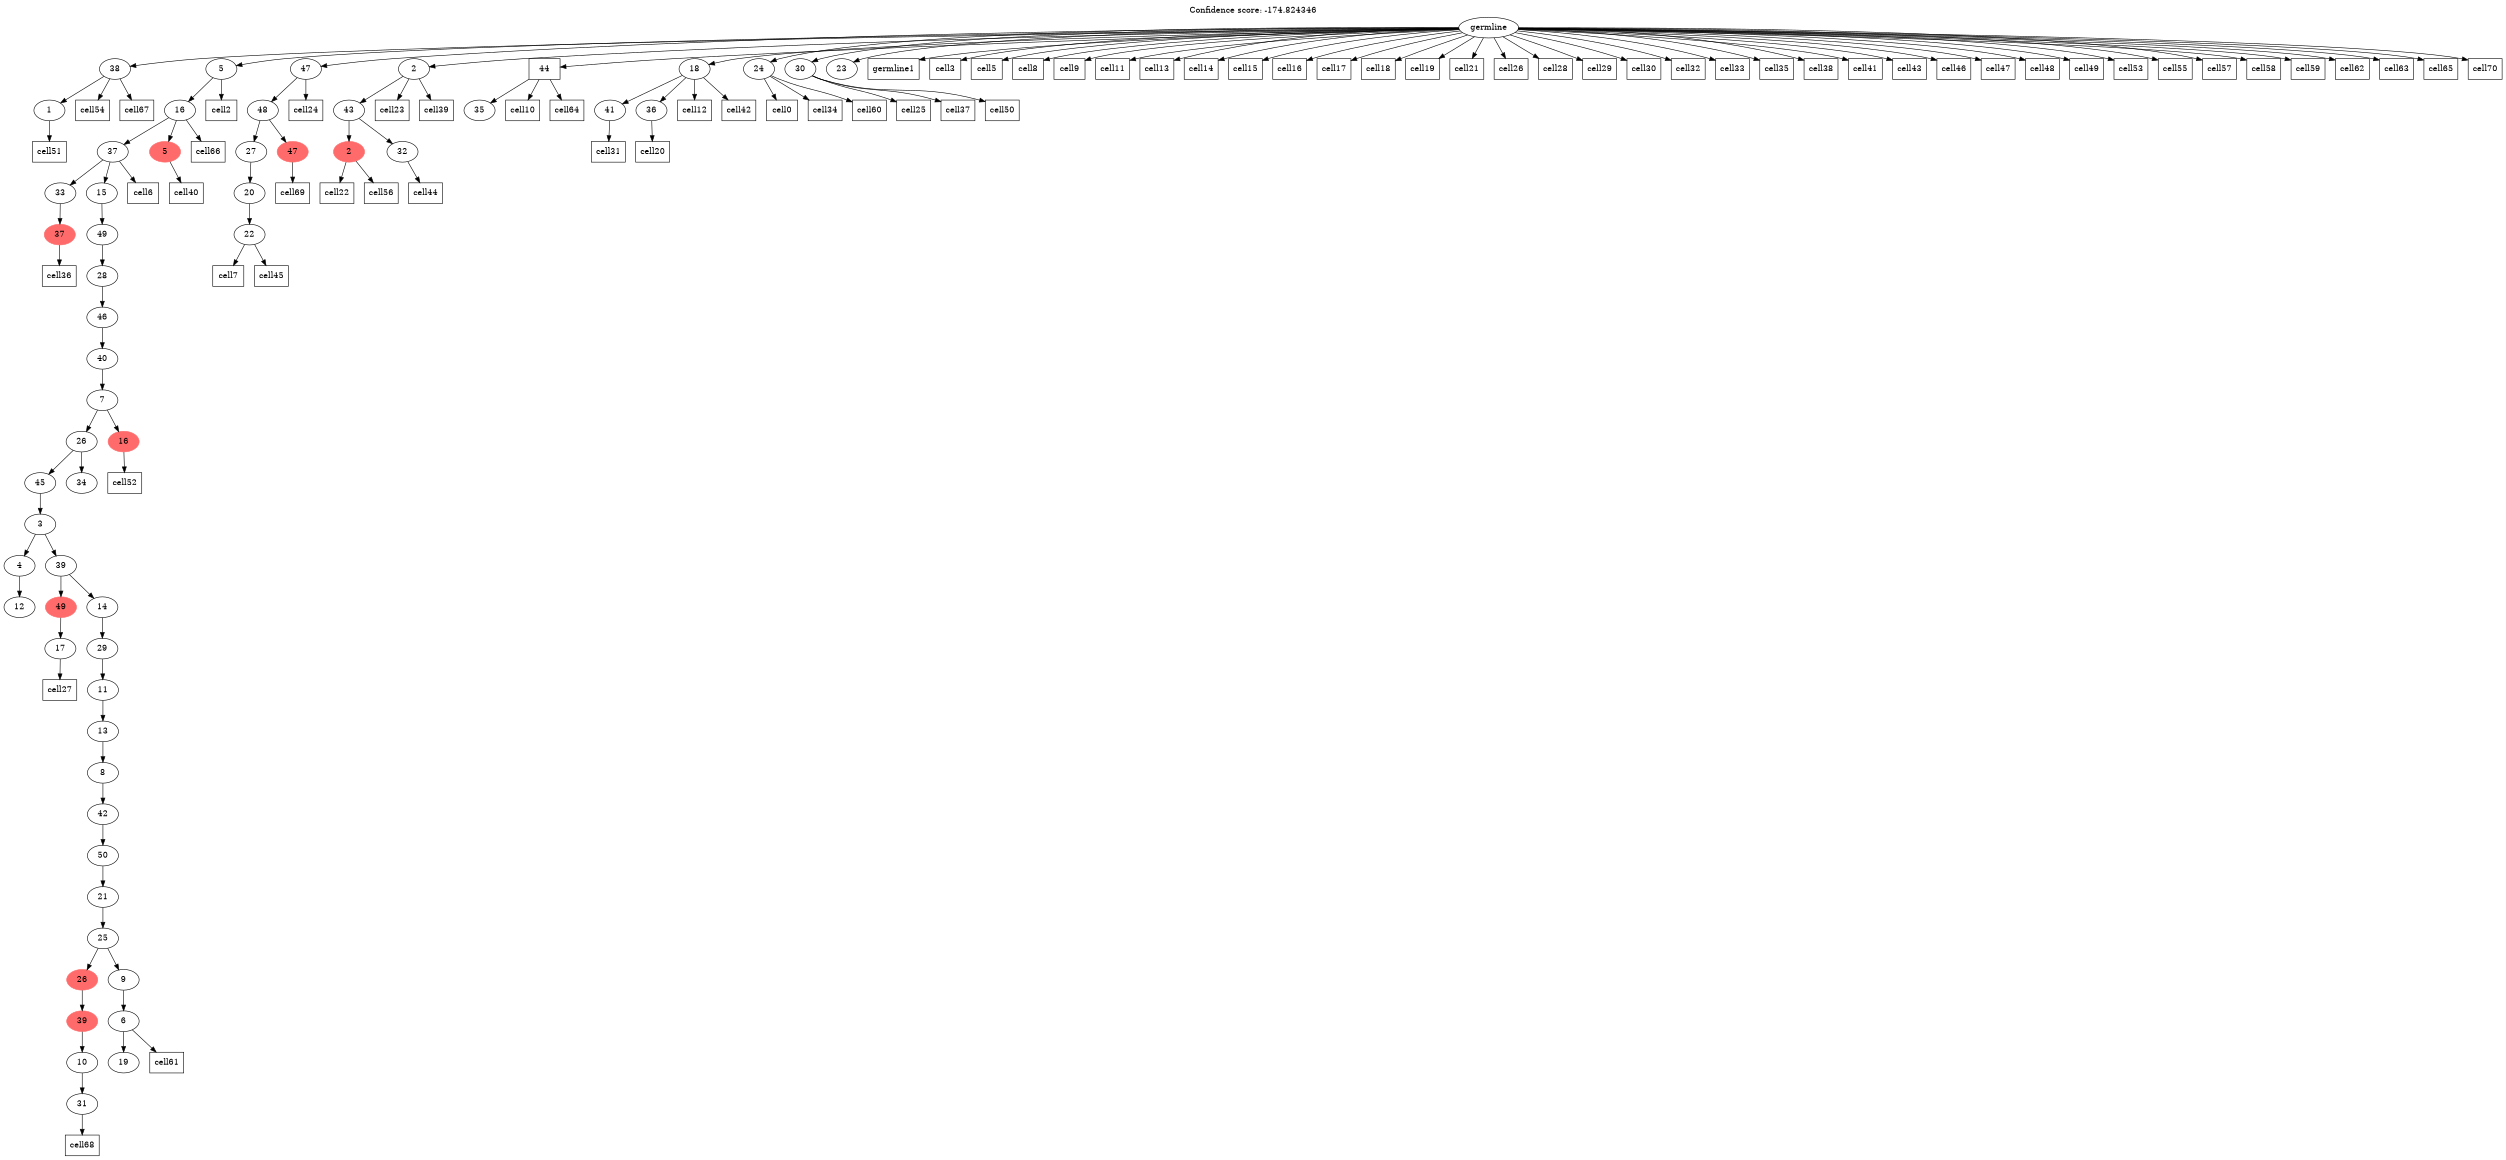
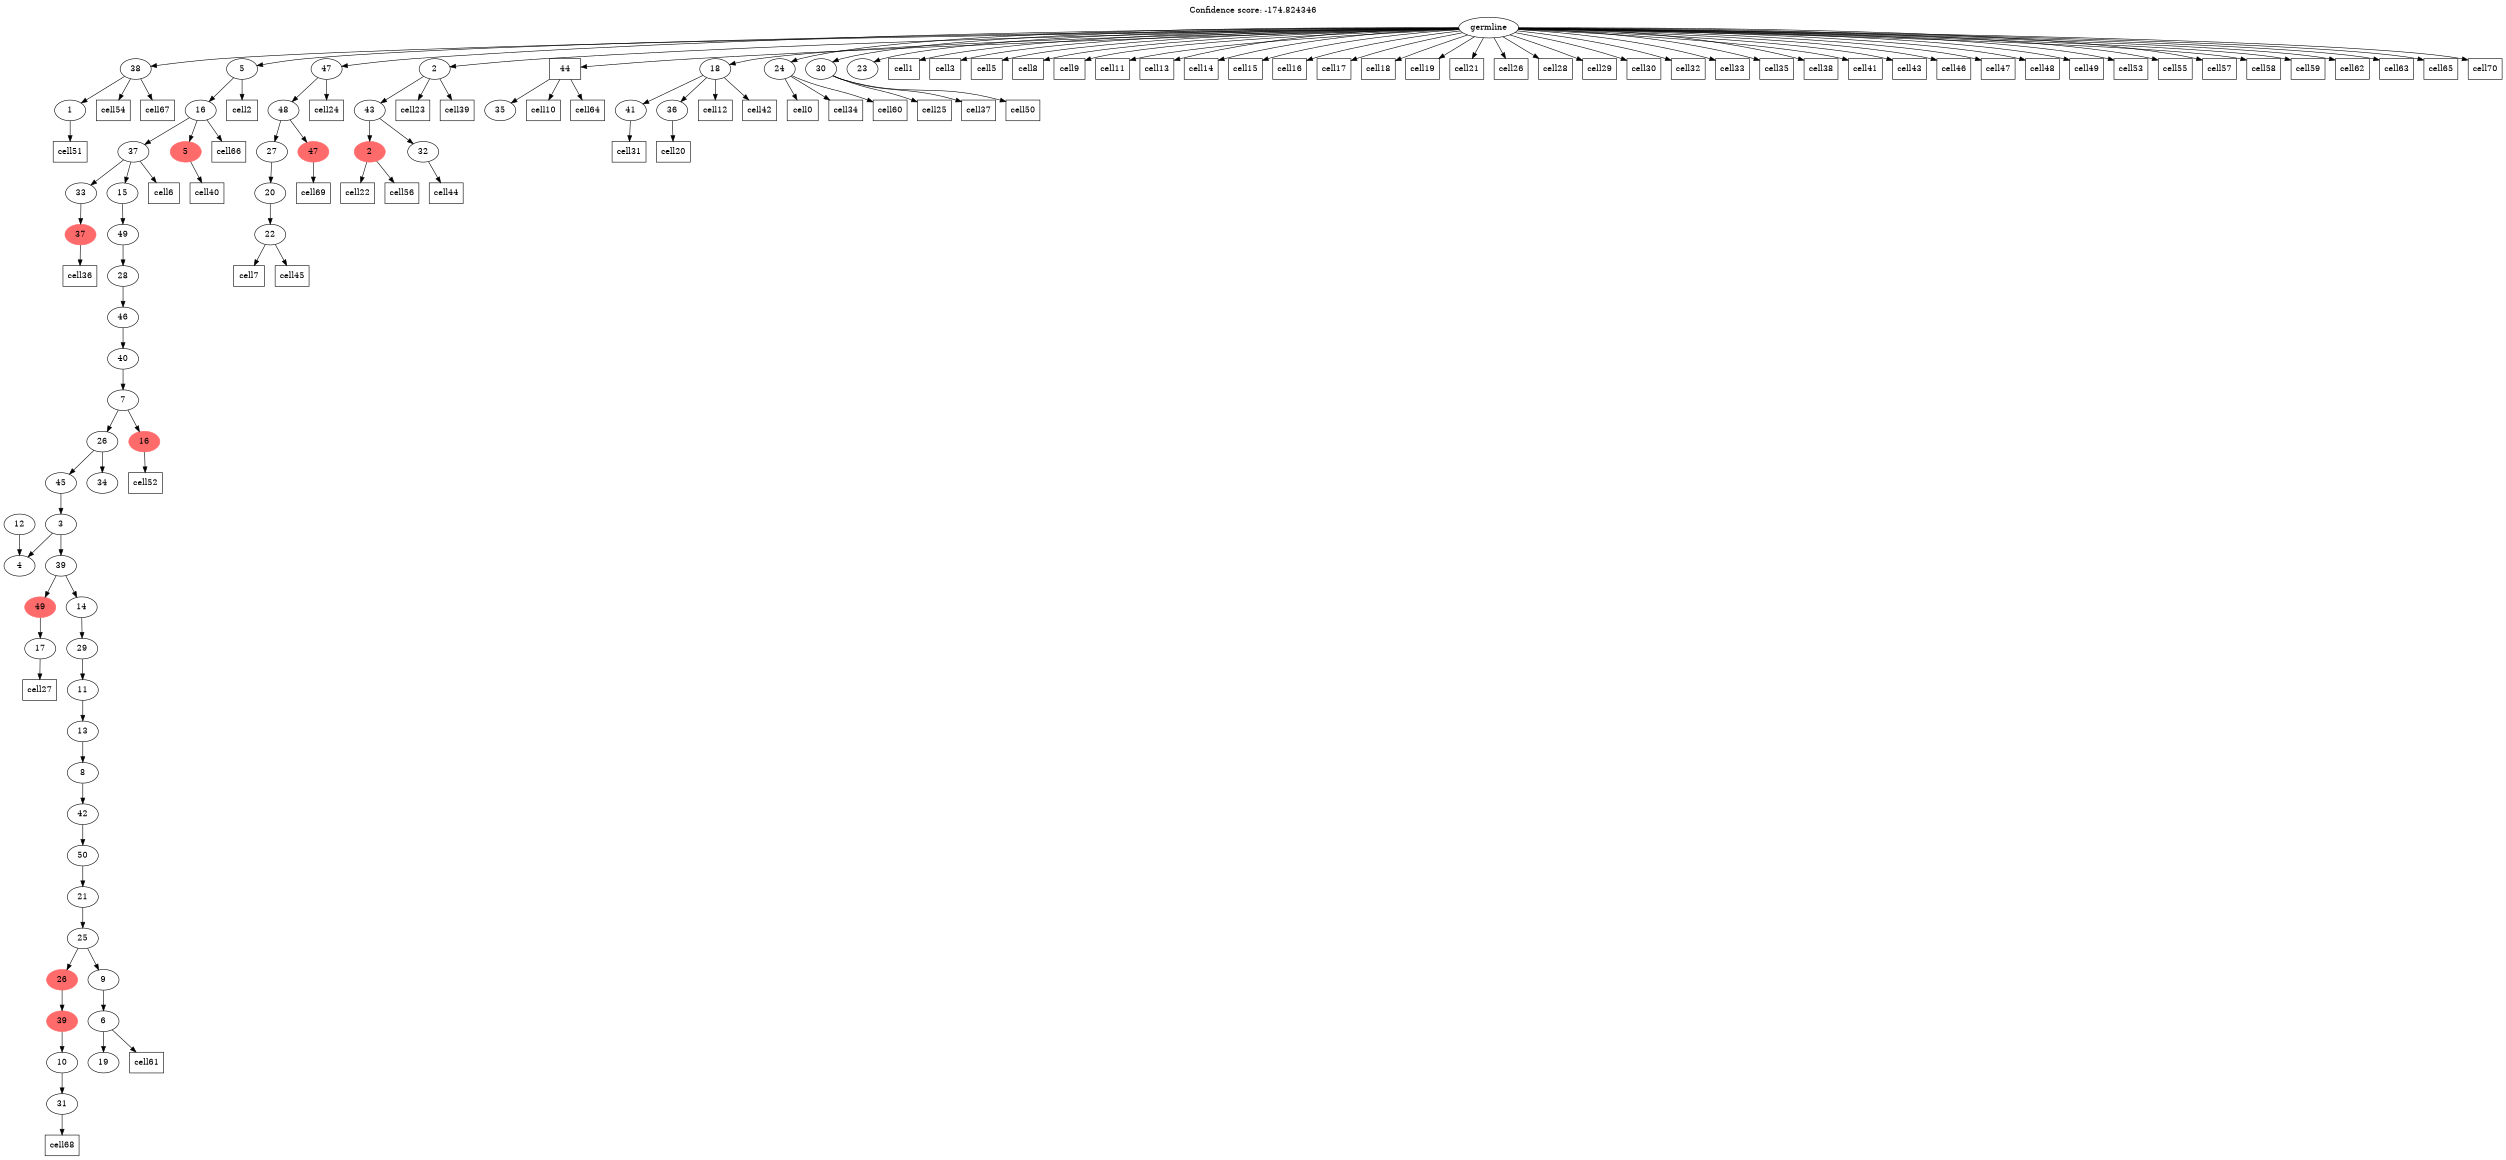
node "germline1": label "germline1" -> "cell1"
edge "4" -> "12": reversed
